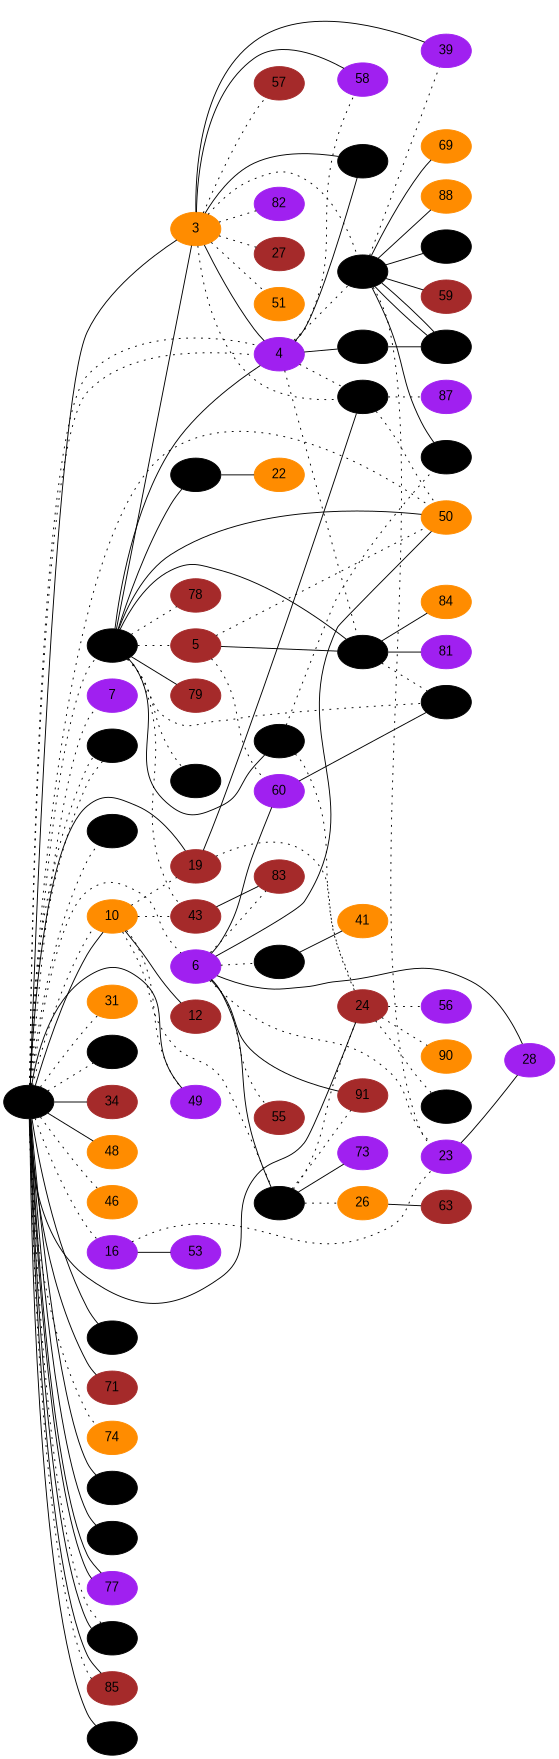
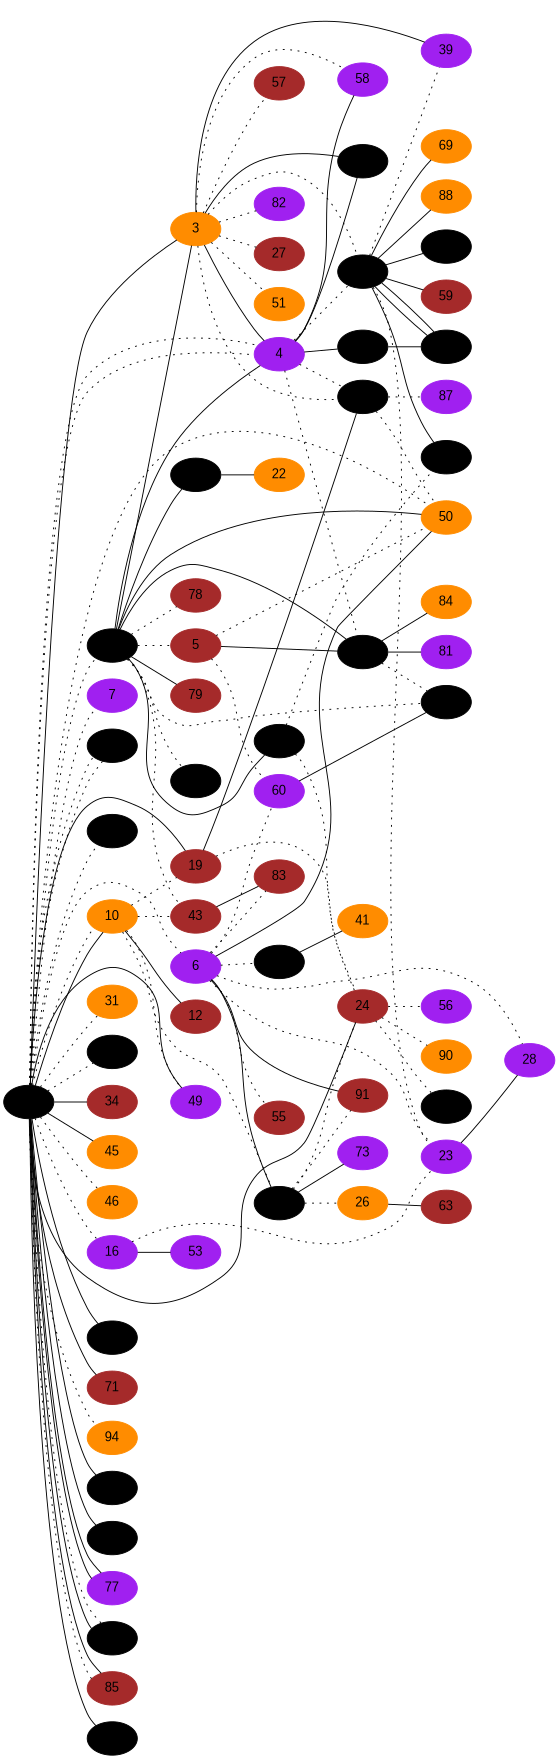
edge "58" -- "3": style solid -> dotted
edge "58" -- "4": style dotted -> solid
edge "60" -- "6": style solid -> dotted
edge "6" -- "28": style solid -> dotted
node "48": label "48" -> "45"
node "74": label "74" -> "94"
